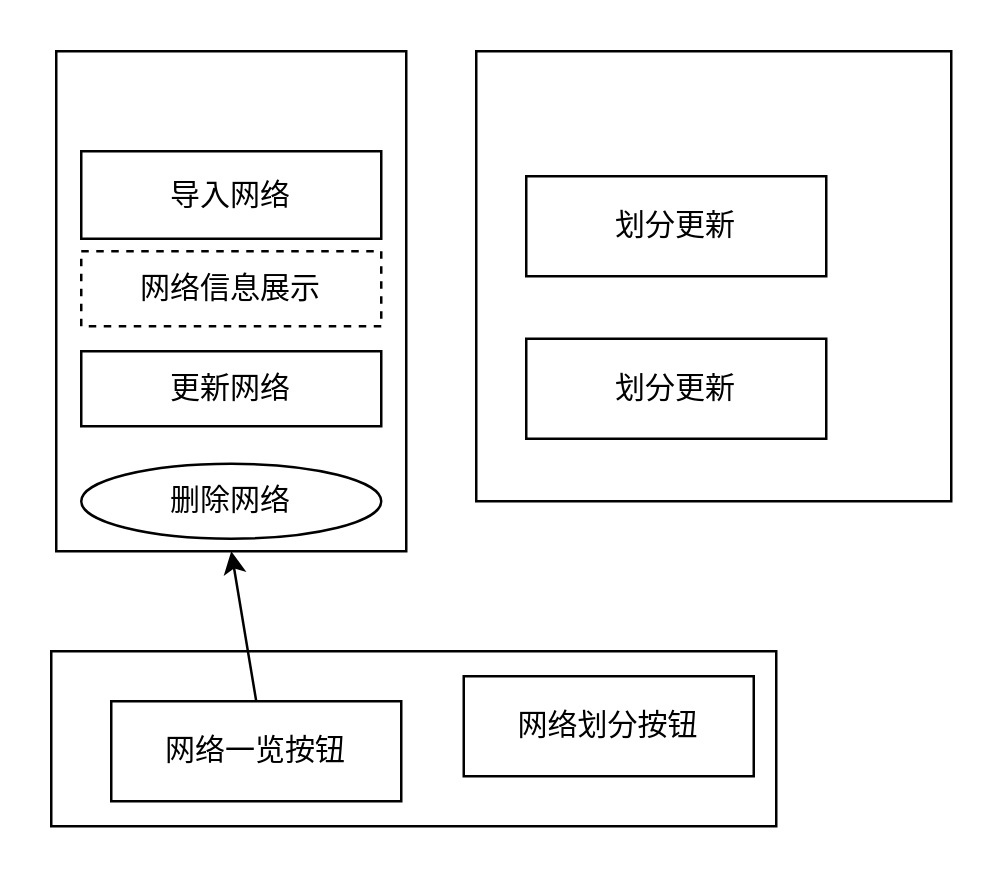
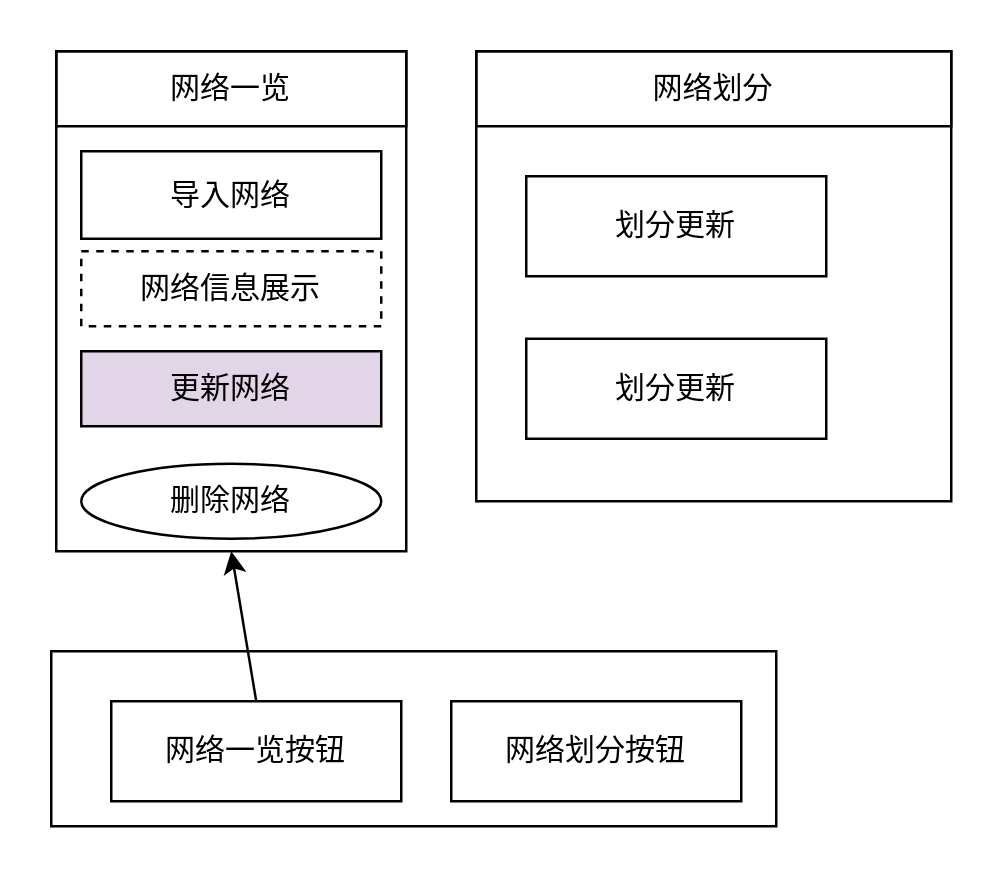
node "网络一览": added
node "网络划分": added
node "更新网络": fillcolor #ffffff -> #e1d5e7
node "网络划分按钮": moved (609, 726) -> (596, 751)
